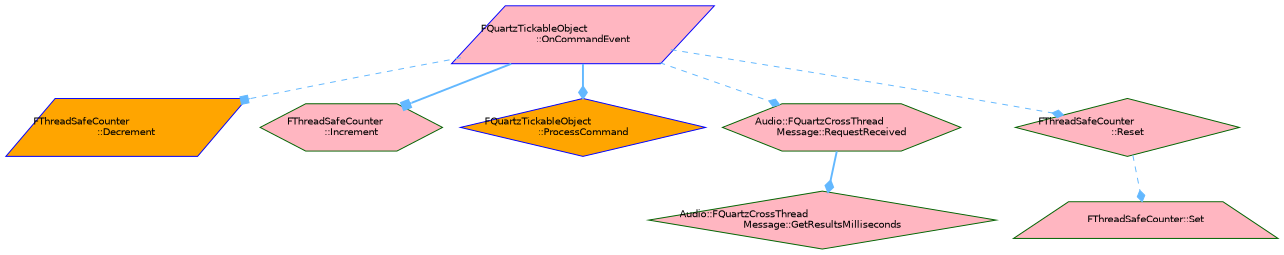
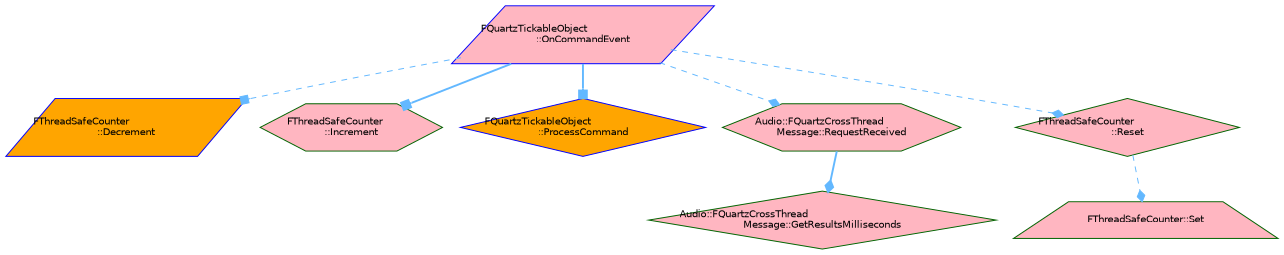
edge "FQuartzTickableObject ::OnCommandEvent" -> "FQuartzTickableObject ::ProcessCommand": arrowhead diamond -> box
